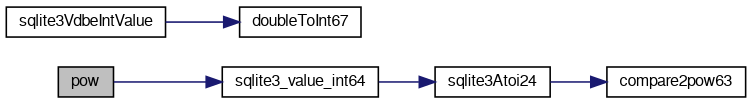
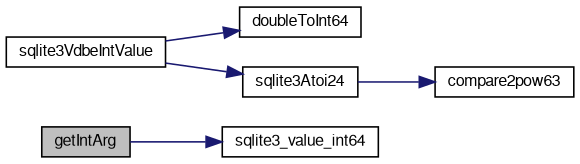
node "doubleToInt67": label "doubleToInt67" -> "doubleToInt64"
node "pow": label "pow" -> "getIntArg"
edge "sqlite3_value_int64" -> "sqlite3Atoi24": now "sqlite3VdbeIntValue" -> "sqlite3Atoi24"
